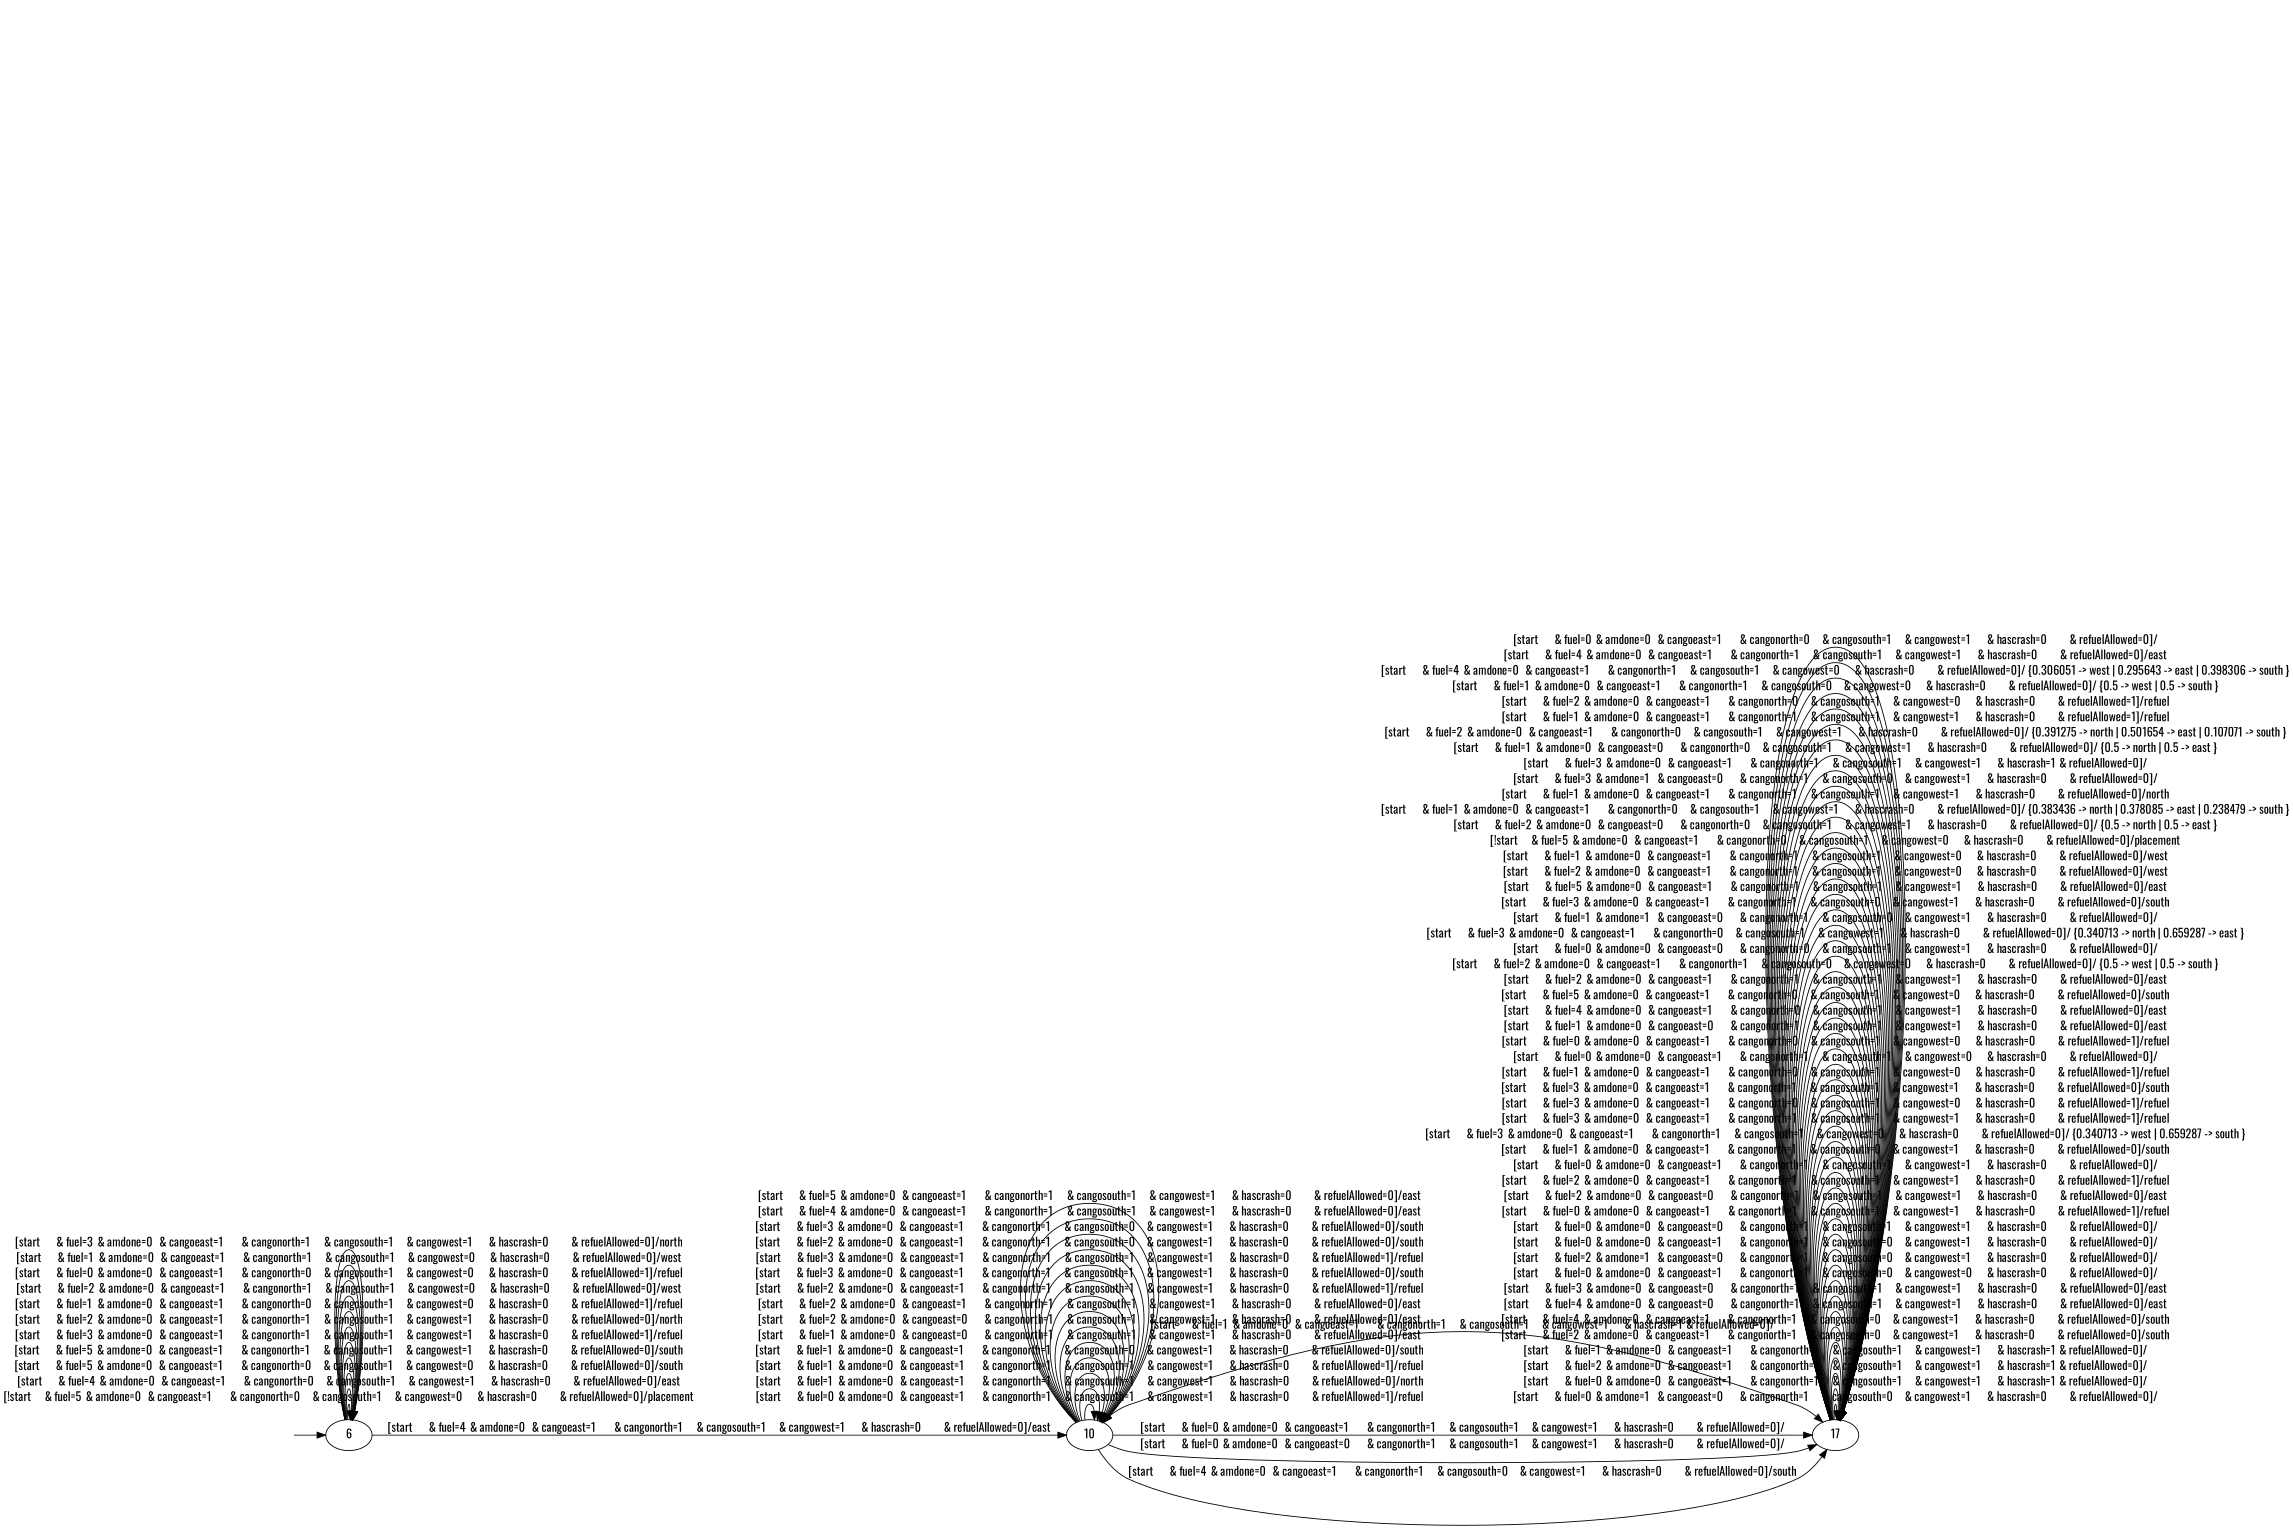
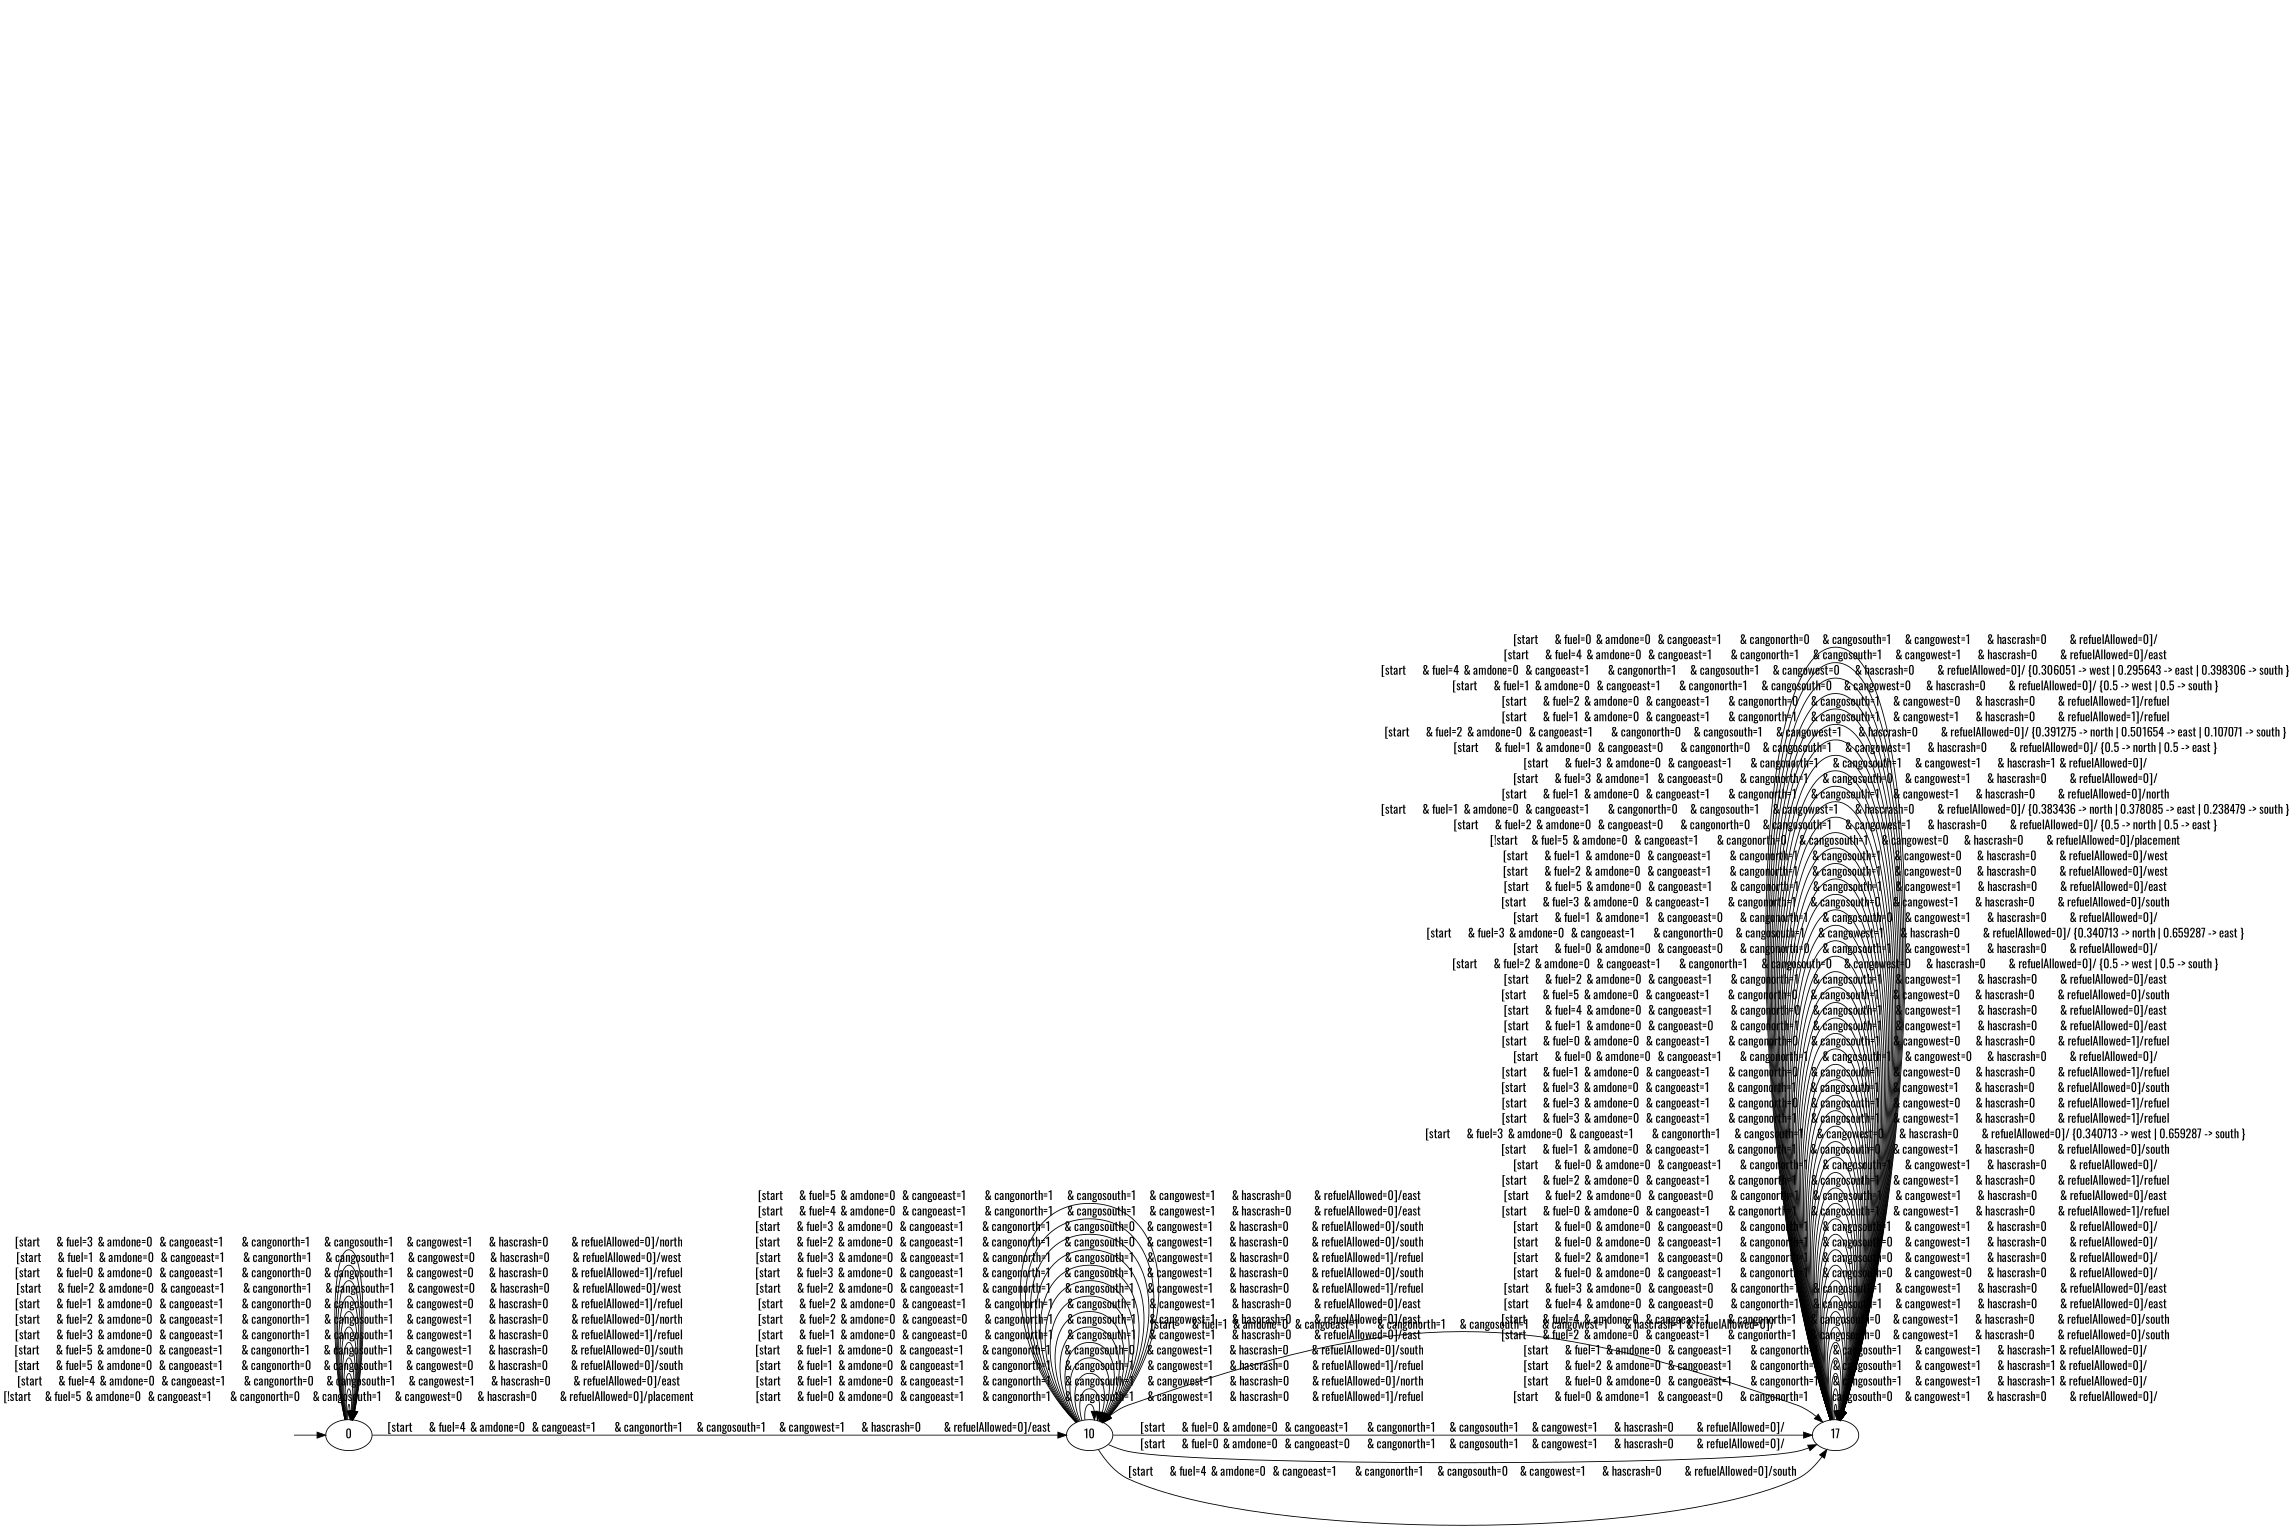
node "6": label "6" -> "0"
